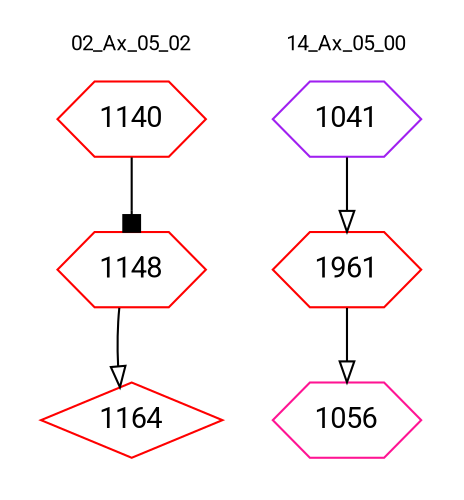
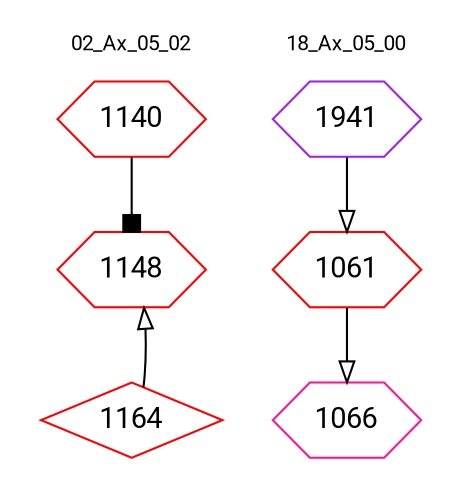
cluster "14_Ax_05_00": label "14_Ax_05_00" -> "18_Ax_05_00"
node "1041": label "1041" -> "1941"
node "1961": label "1961" -> "1061"
edge "1148" -> "1164": reversed
node "1056": label "1056" -> "1066"
